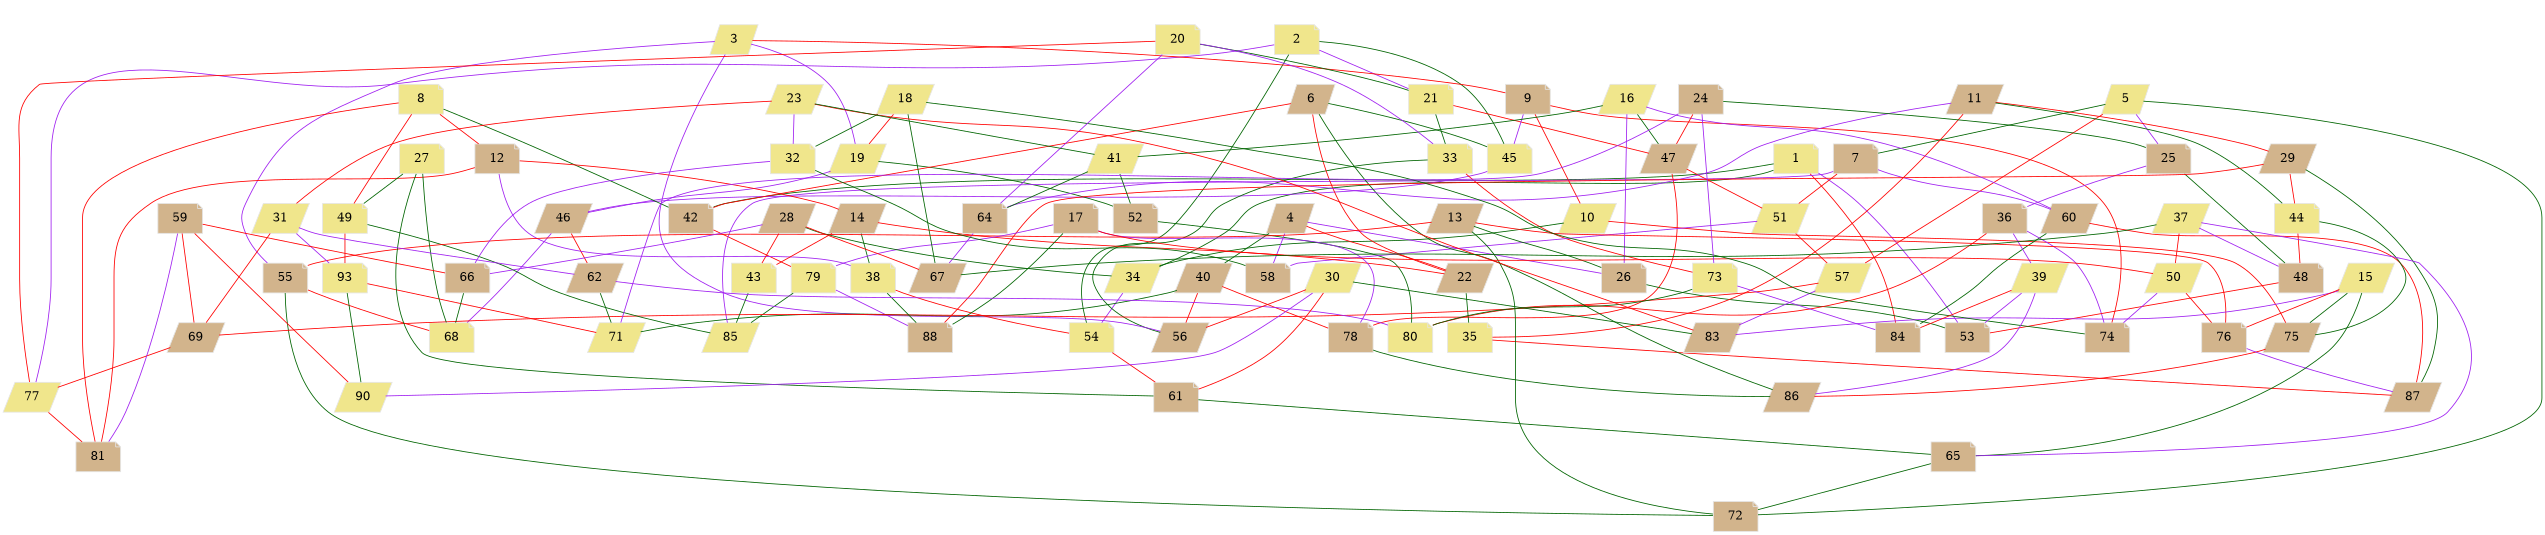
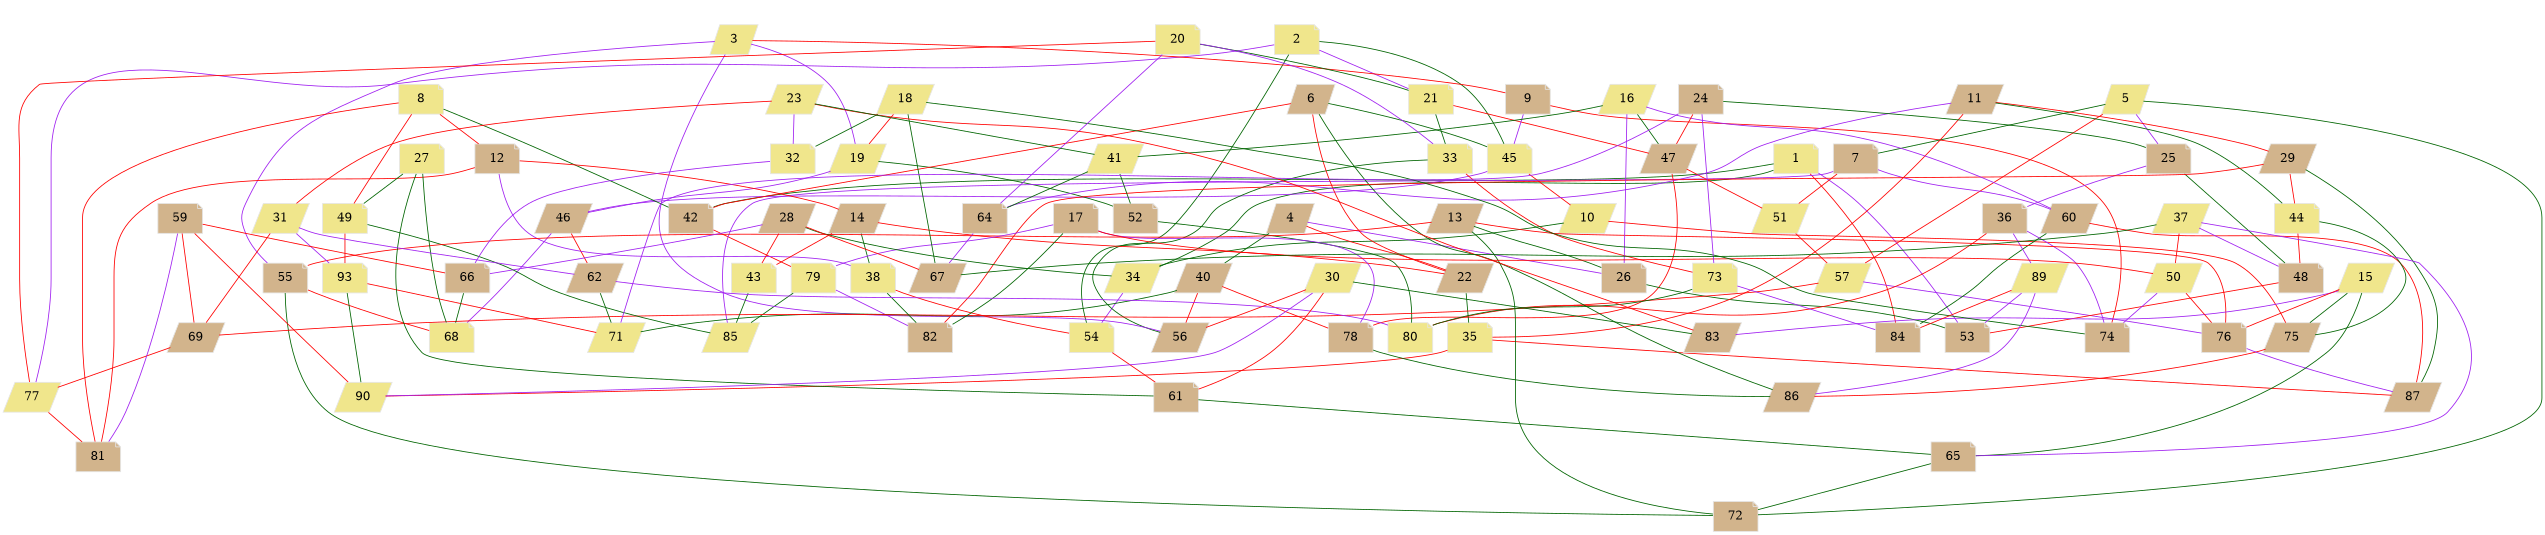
edge "9" -- "10": now "45" -- "10"
node "58": removed
node "39": label "39" -> "89"
edge "57" -- "83": now "57" -- "76"
node "88": label "88" -> "82"
edge "35" -- "90": added
